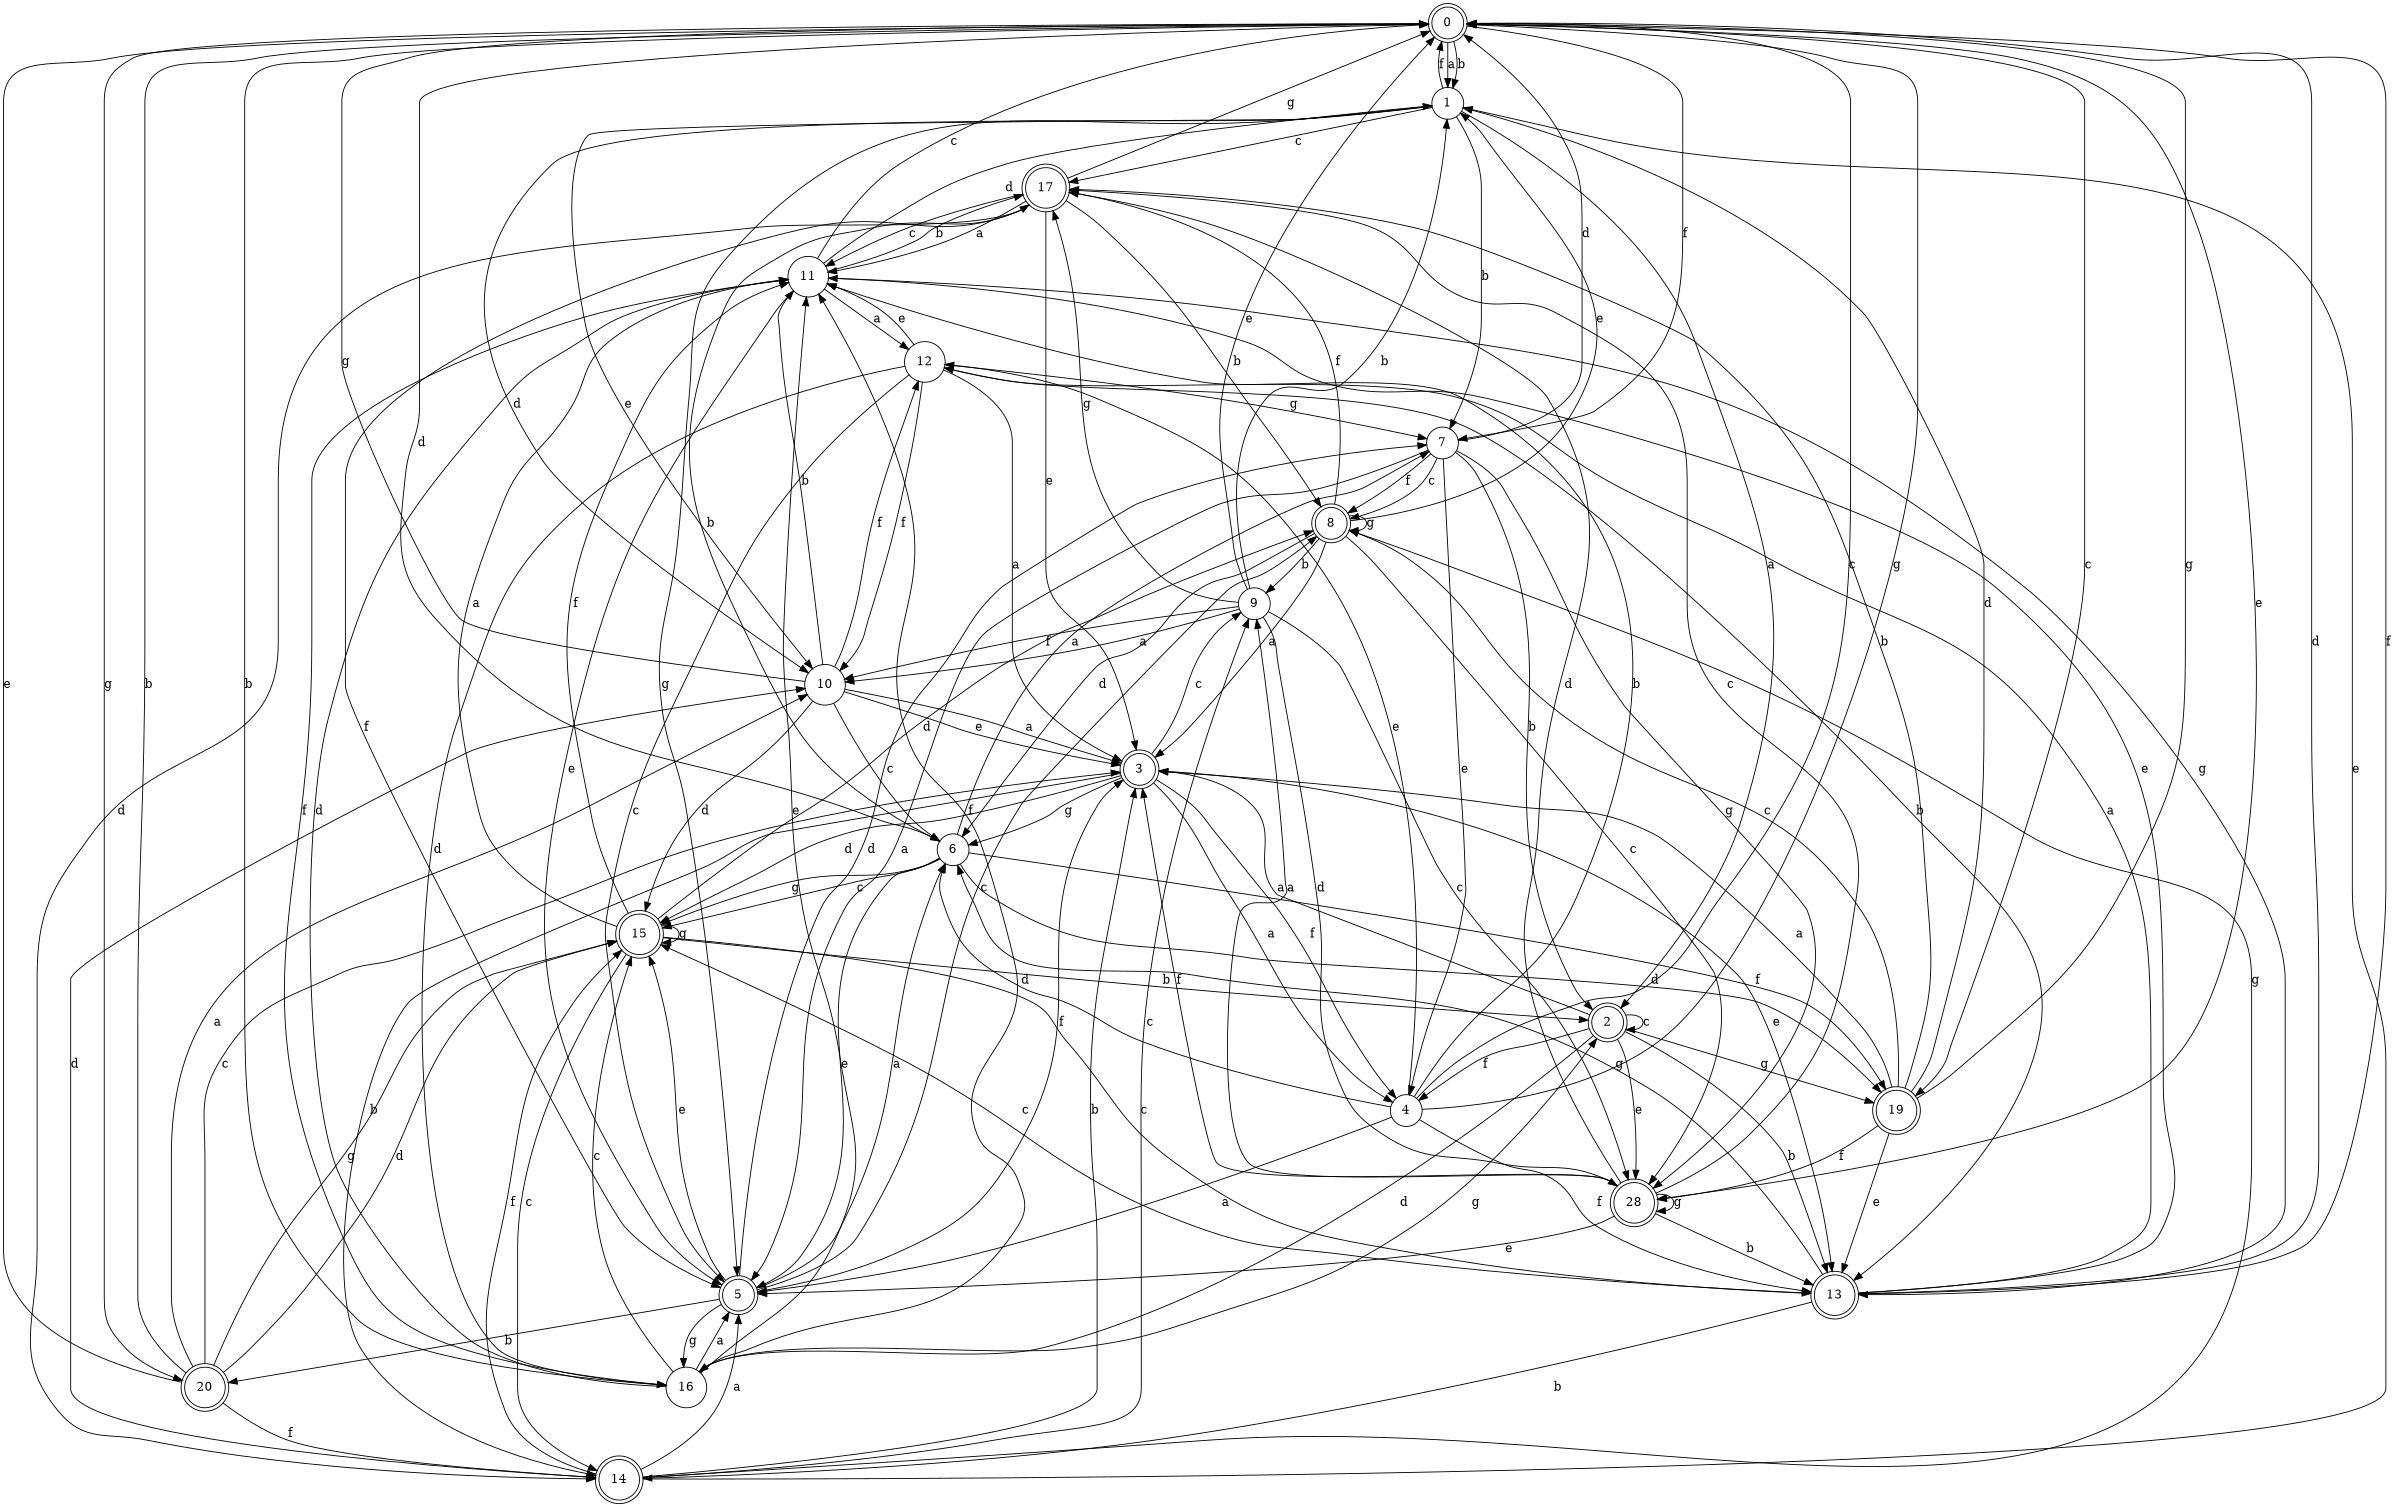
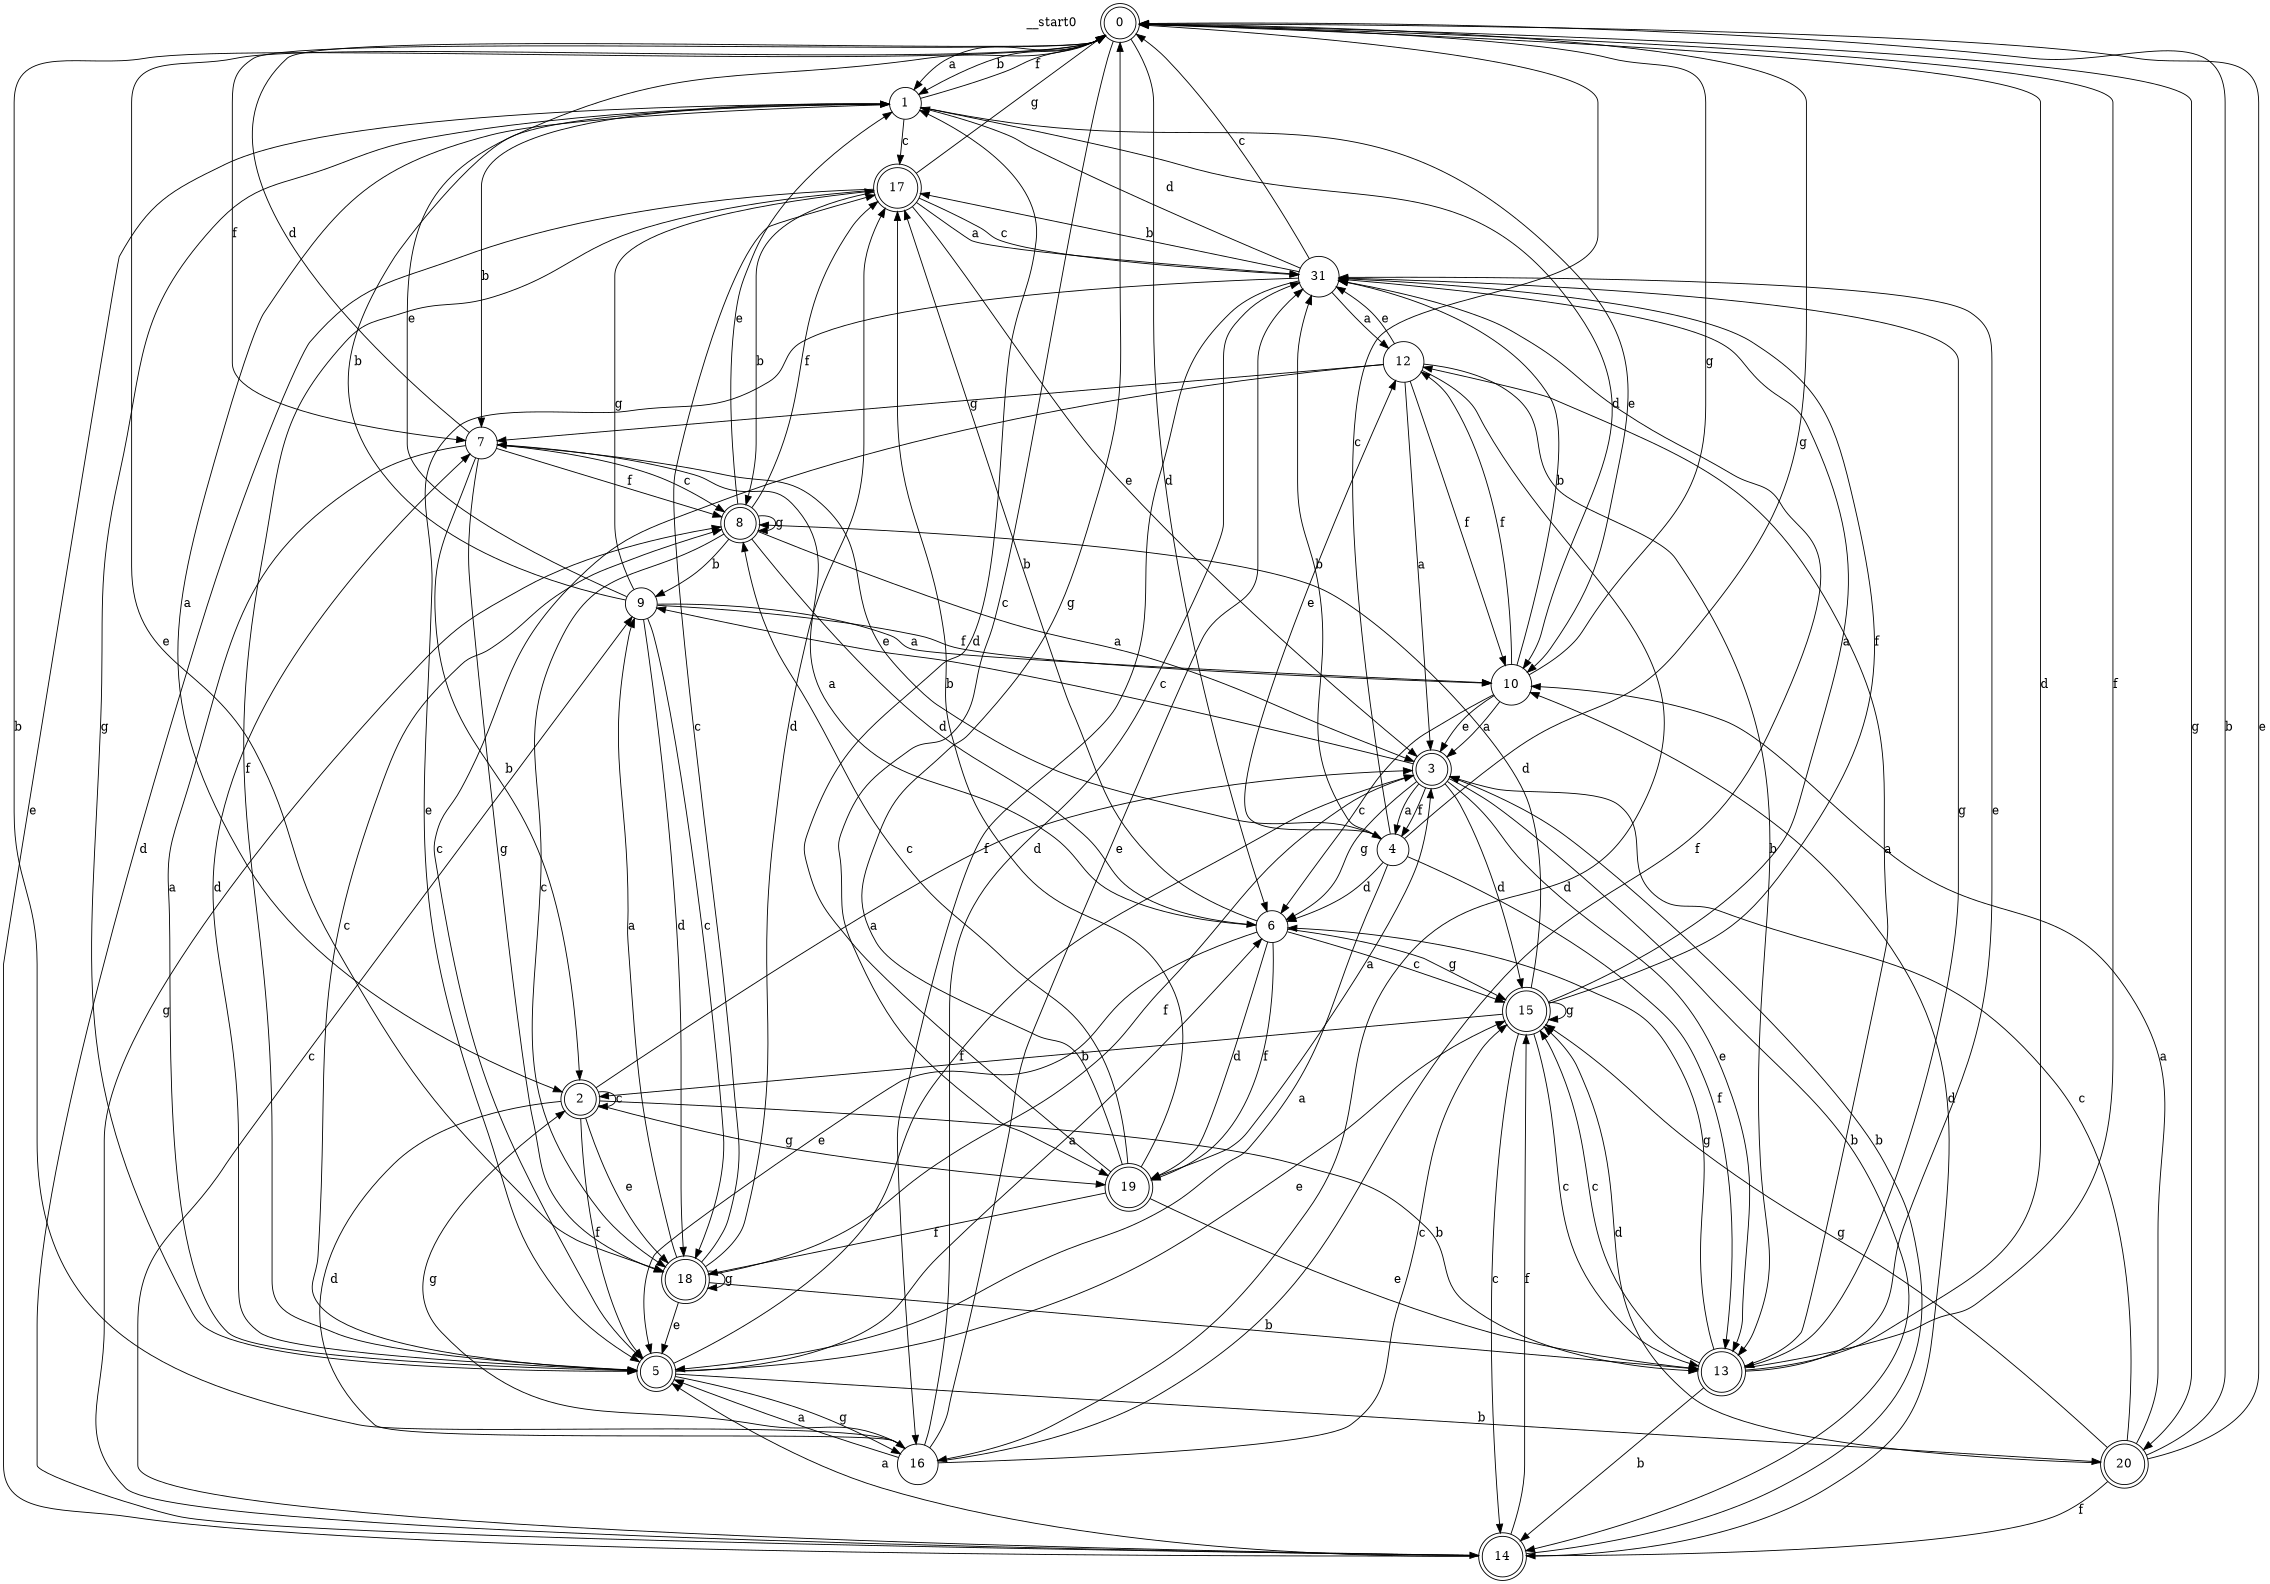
node "__start0": added
node "11": label "11" -> "31"
edge "10" -> "15": removed, label "d"
edge "2" -> "4": now "2" -> "5"
node "28": label "28" -> "18"
